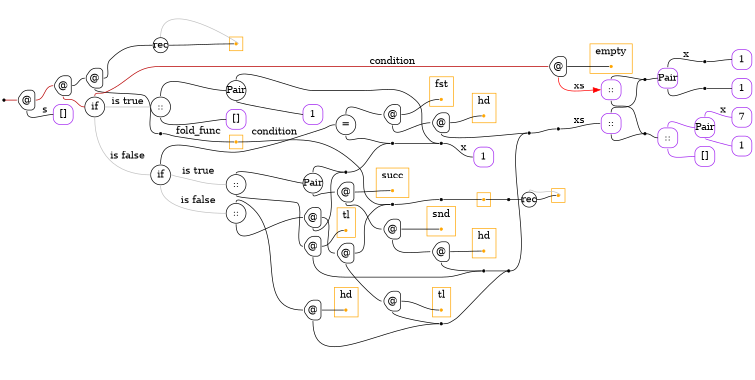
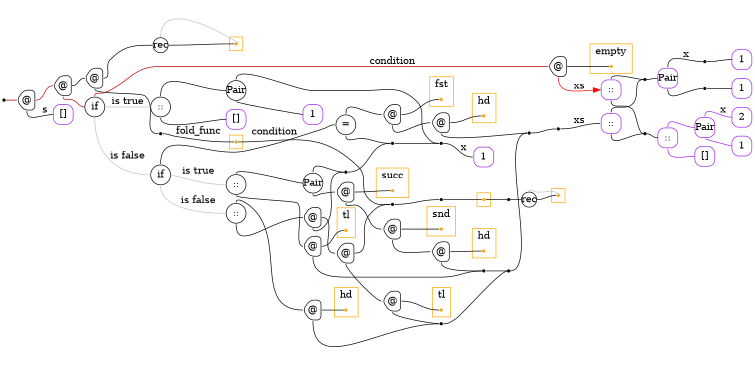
node "7": label "7" -> "2"
